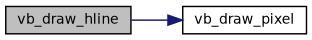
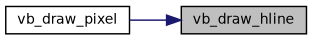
edge "vb_draw_hline" -> "vb_draw_pixel": reversed
